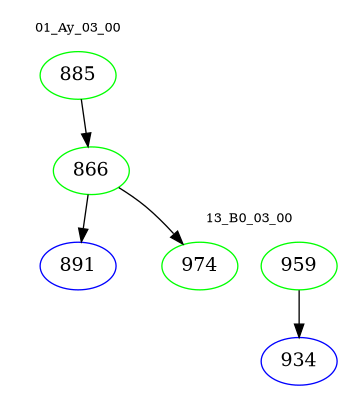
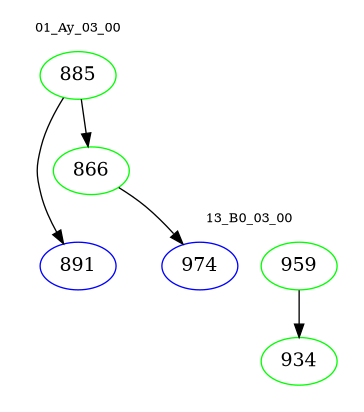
edge "866" -> "891": now "885" -> "891"
node "974": color green -> blue
node "934": color blue -> green
